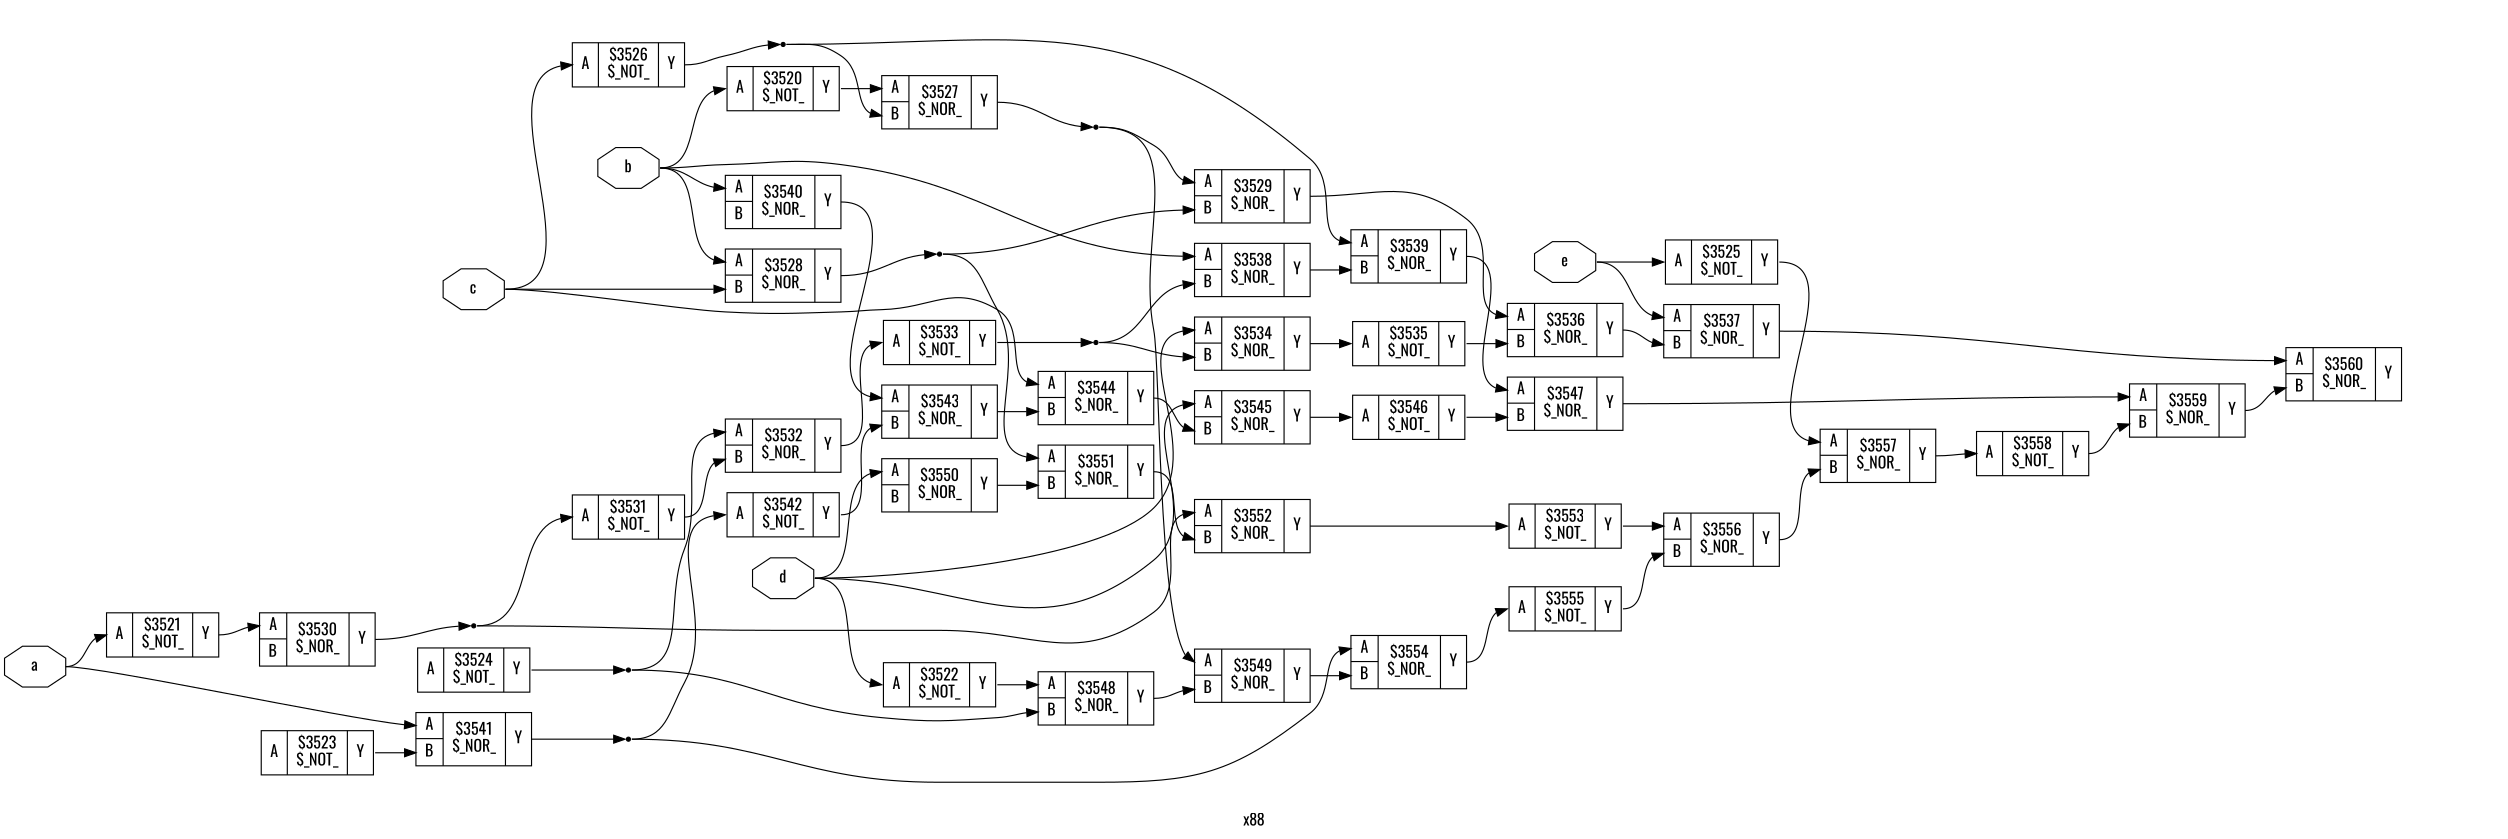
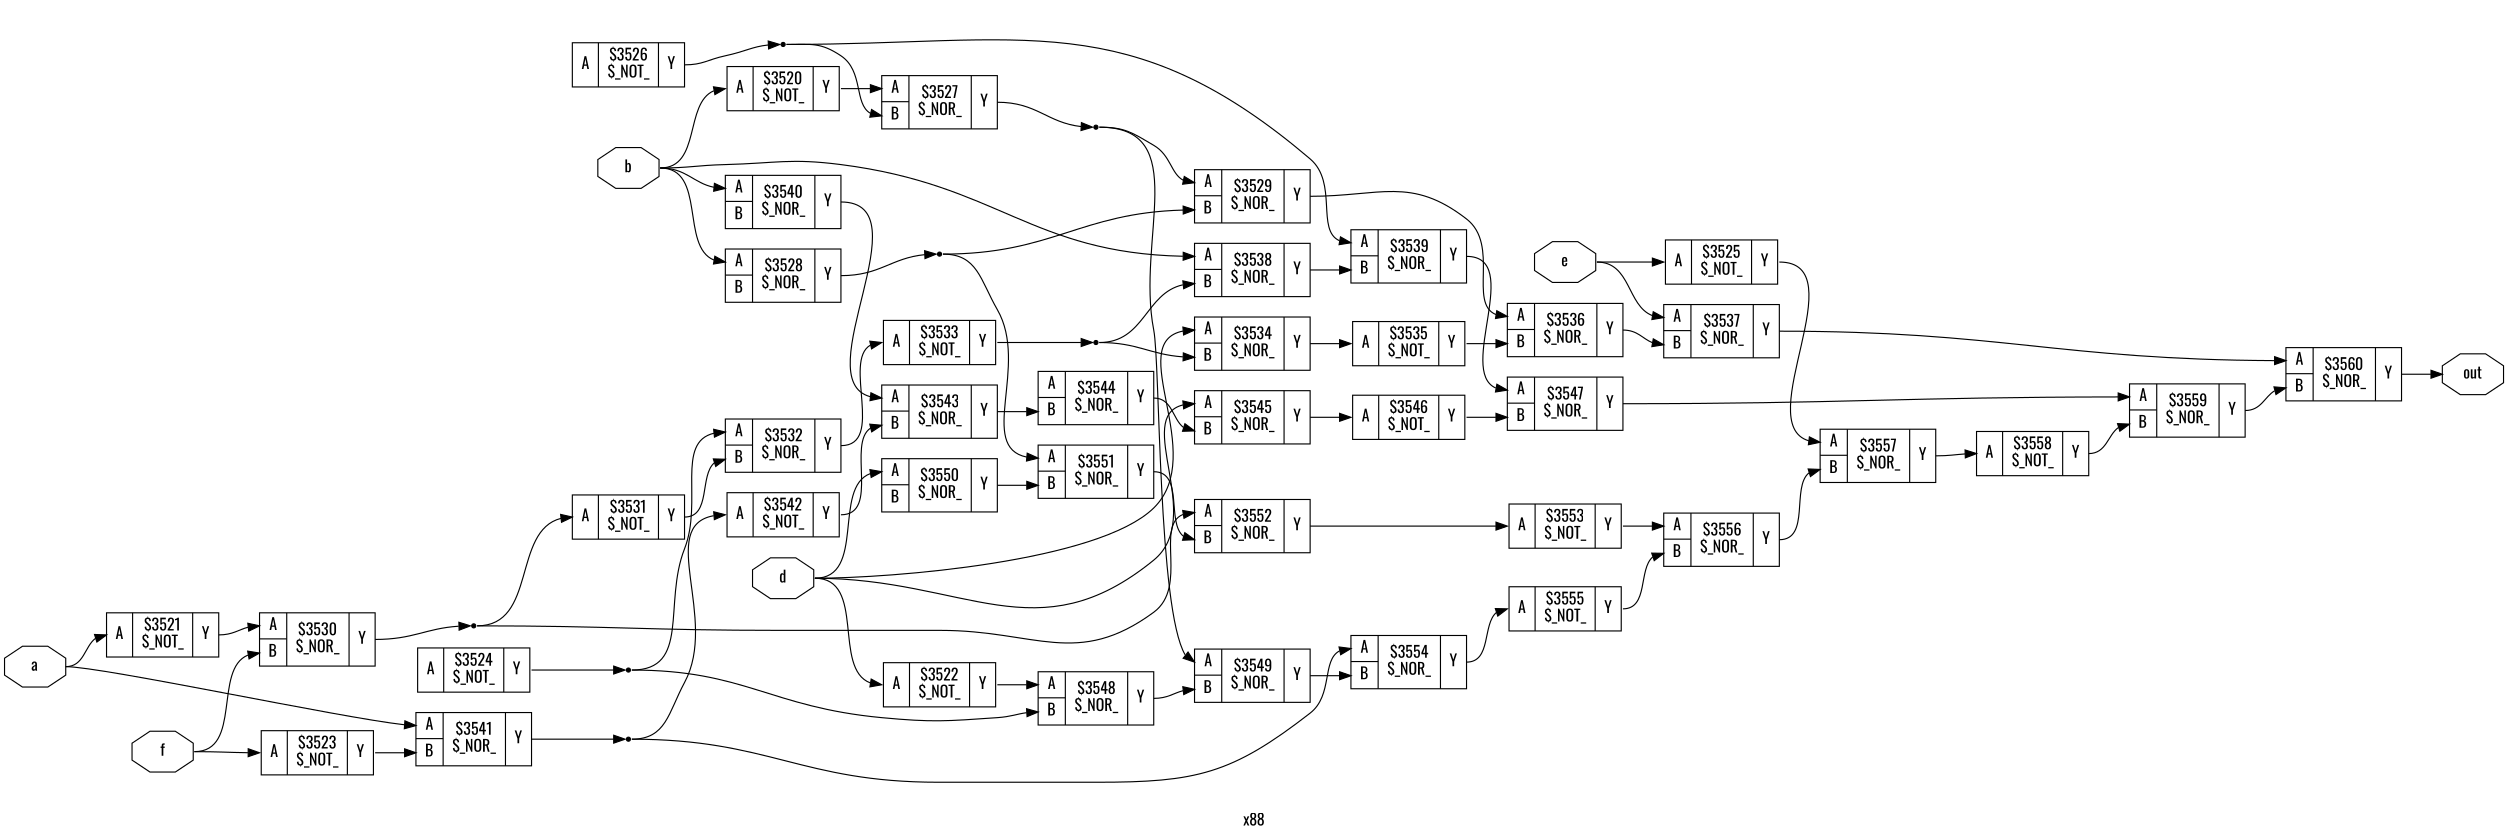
node "c": removed
node "out": added
node "f": added
